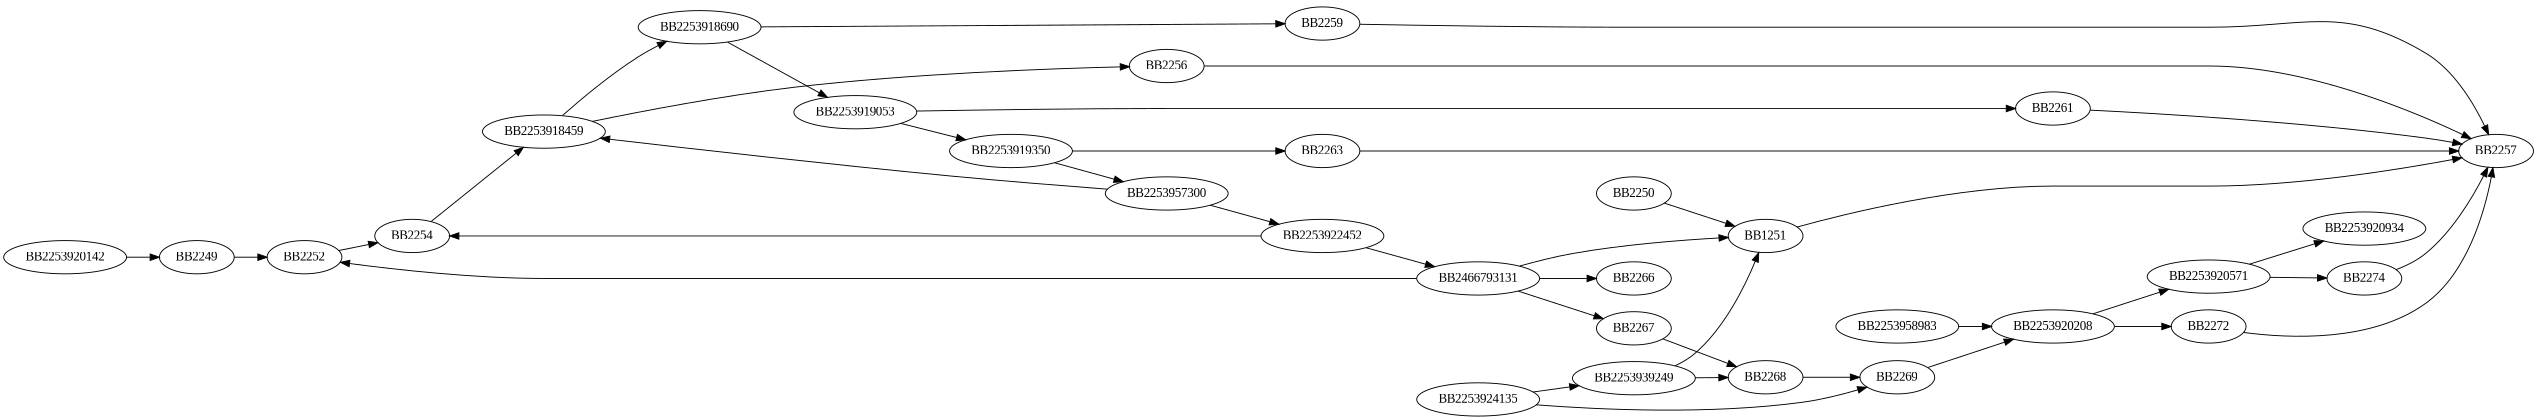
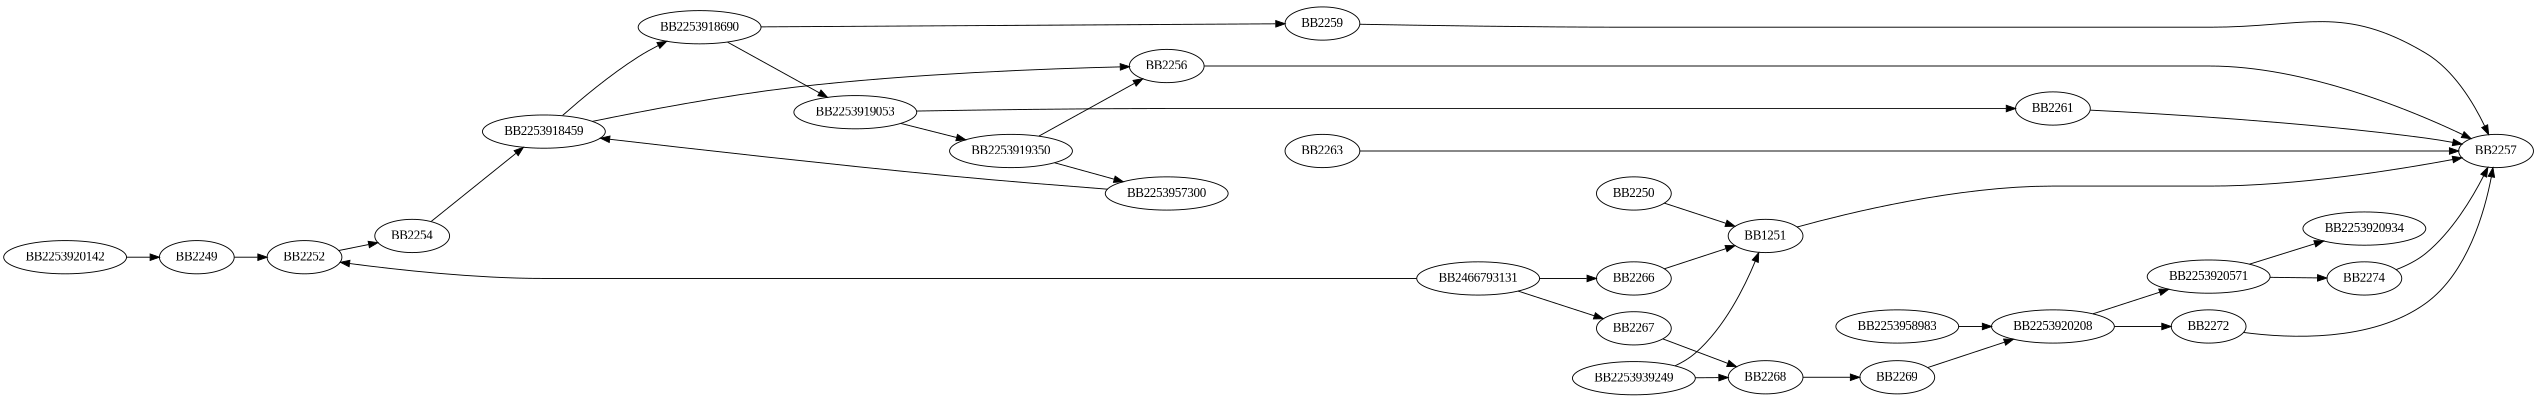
edge "BB2253919350" -> "BB2263": now "BB2253919350" -> "BB2256"
node "BB2253922452": removed
edge "BB2466793131" -> "BB1251": now "BB2266" -> "BB1251"
node "BB2253924135": removed
